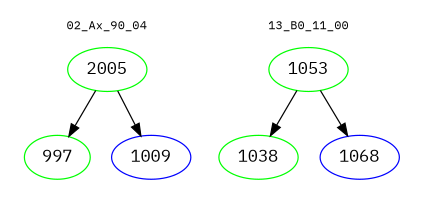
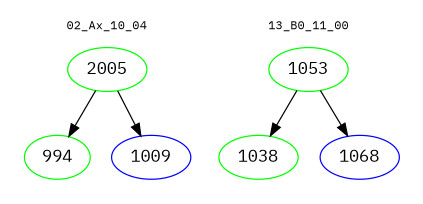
cluster "02_Ax_90_04": label "02_Ax_90_04" -> "02_Ax_10_04"
node "997": label "997" -> "994"
